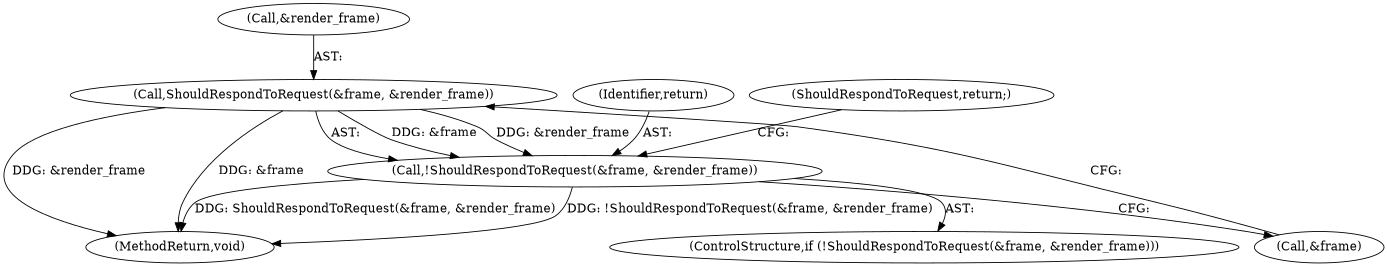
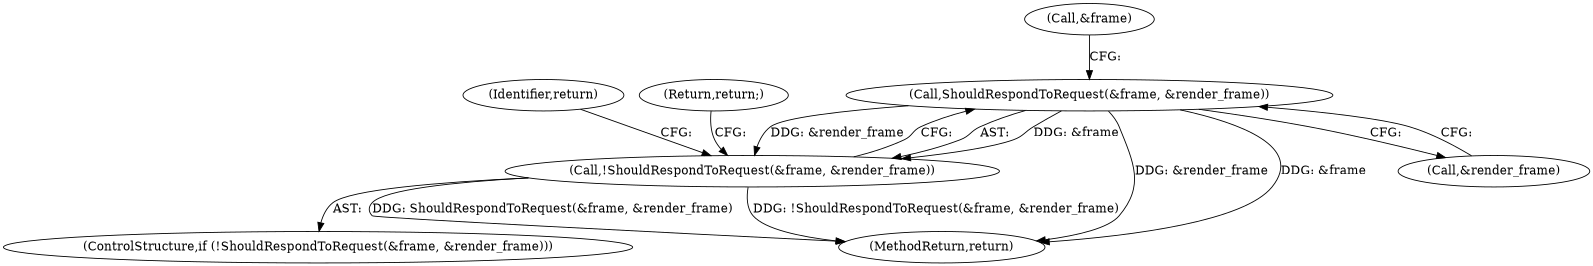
edge "(Call,&render_frame)" -> "(Call,ShouldRespondToRequest(&frame, &render_frame))": label "AST: " -> "CFG: "
node "(ShouldRespondToRequest,return;)": label "(ShouldRespondToRequest,return;)" -> "(Return,return;)"
edge "(Call,ShouldRespondToRequest(&frame, &render_frame))" -> "(Call,&render_frame)": added, label "CFG:"
edge "(Identifier,return)" -> "(Call,!ShouldRespondToRequest(&frame, &render_frame))": label "AST: " -> "CFG: "
edge "(Call,!ShouldRespondToRequest(&frame, &render_frame))" -> "(Call,&frame)": now "(Call,!ShouldRespondToRequest(&frame, &render_frame))" -> "(Call,ShouldRespondToRequest(&frame, &render_frame))"
node "(MethodReturn,void)": label "(MethodReturn,void)" -> "(MethodReturn,return)"
